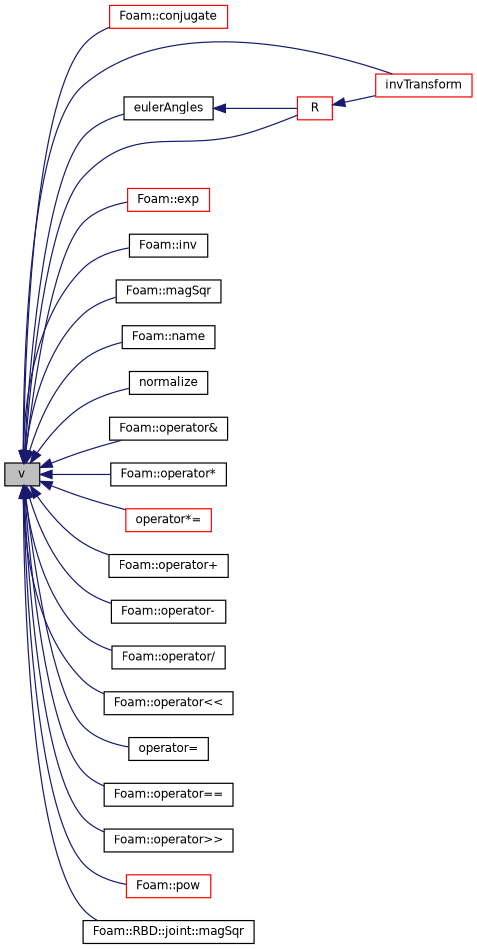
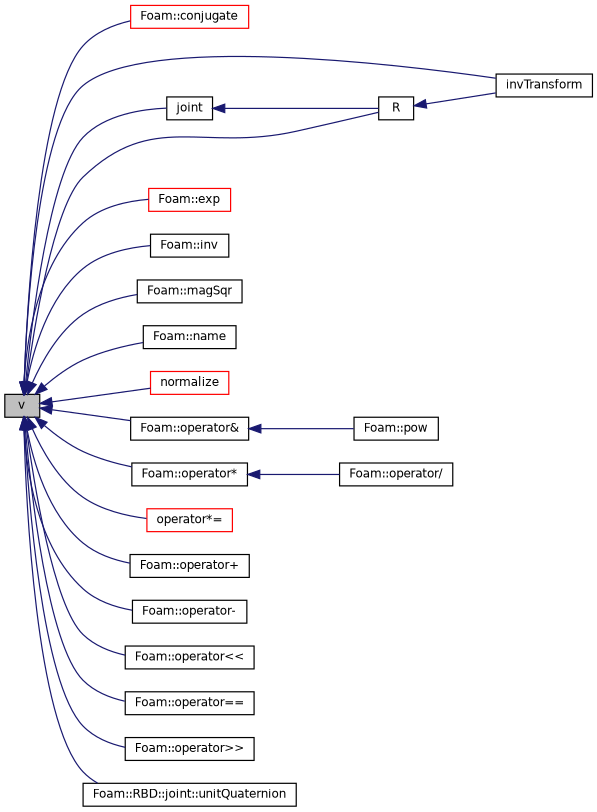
node "invTransform": color red -> black
node "eulerAngles": label "eulerAngles" -> "joint"
node "R": color red -> black
node "normalize": color black -> red
edge "Foam::operator/" -> "v": now "Foam::operator/" -> "Foam::operator*"
node "operator=": removed
edge "Foam::pow" -> "v": now "Foam::pow" -> "Foam::operator&"
node "Foam::pow": color red -> black
node "Foam::RBD::joint::magSqr": label "Foam::RBD::joint::magSqr" -> "Foam::RBD::joint::unitQuaternion"
